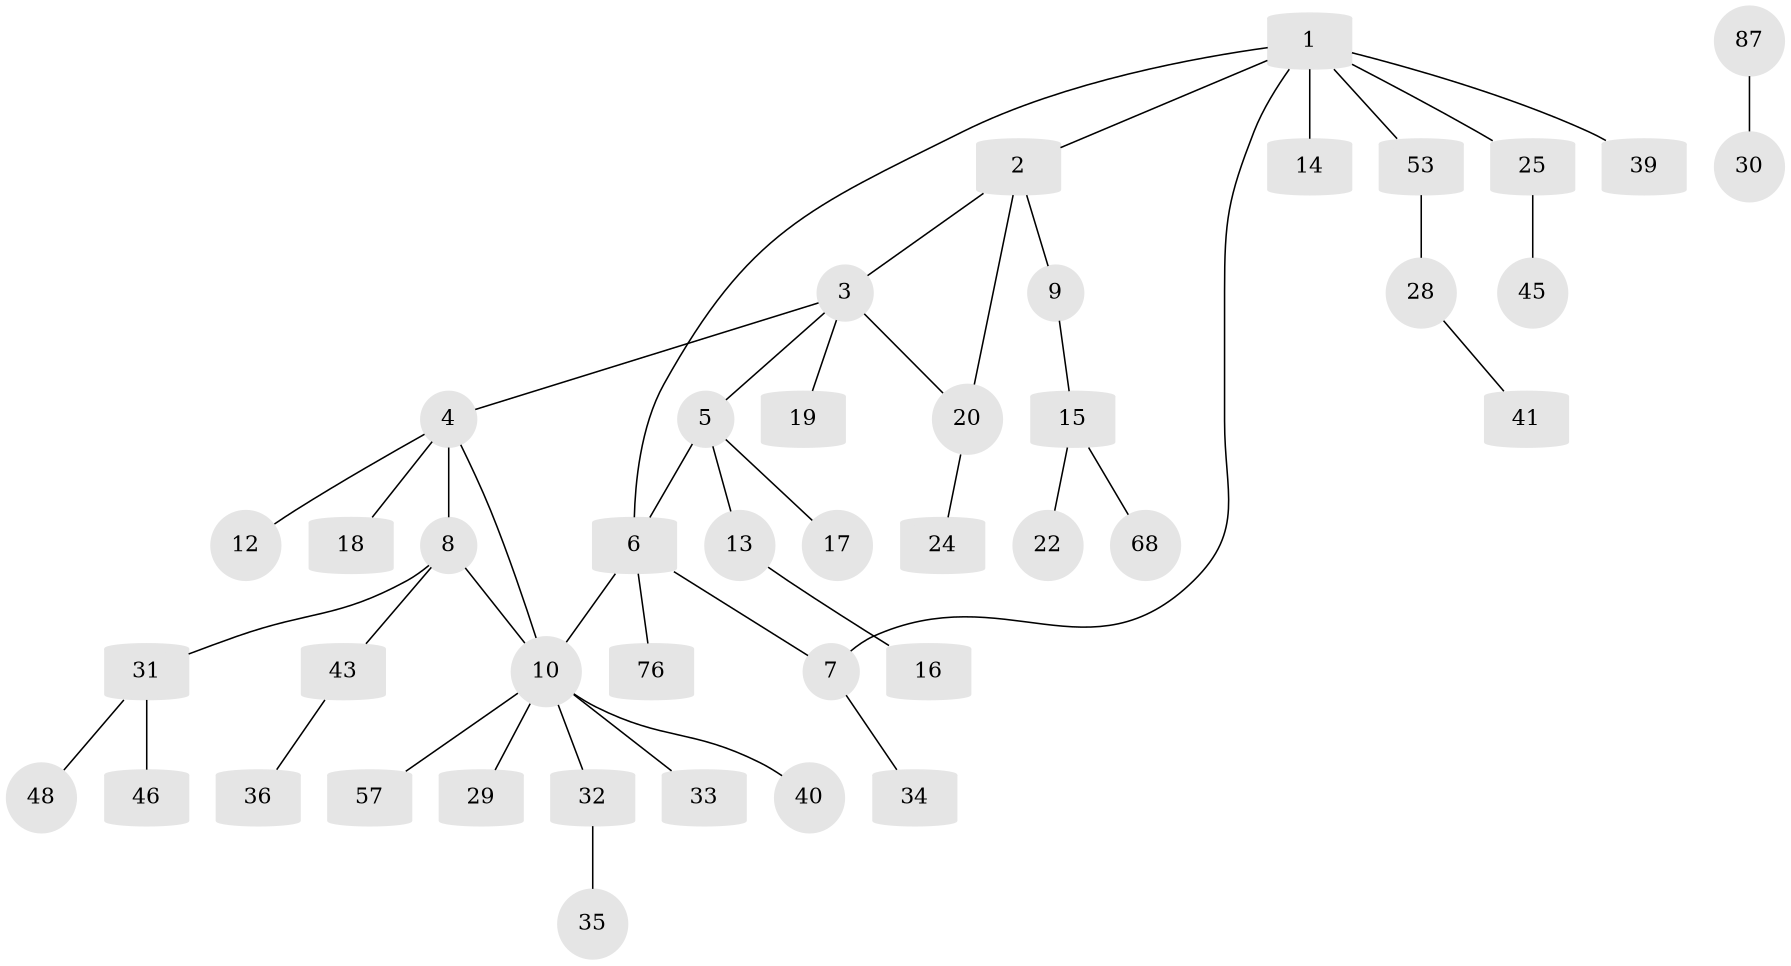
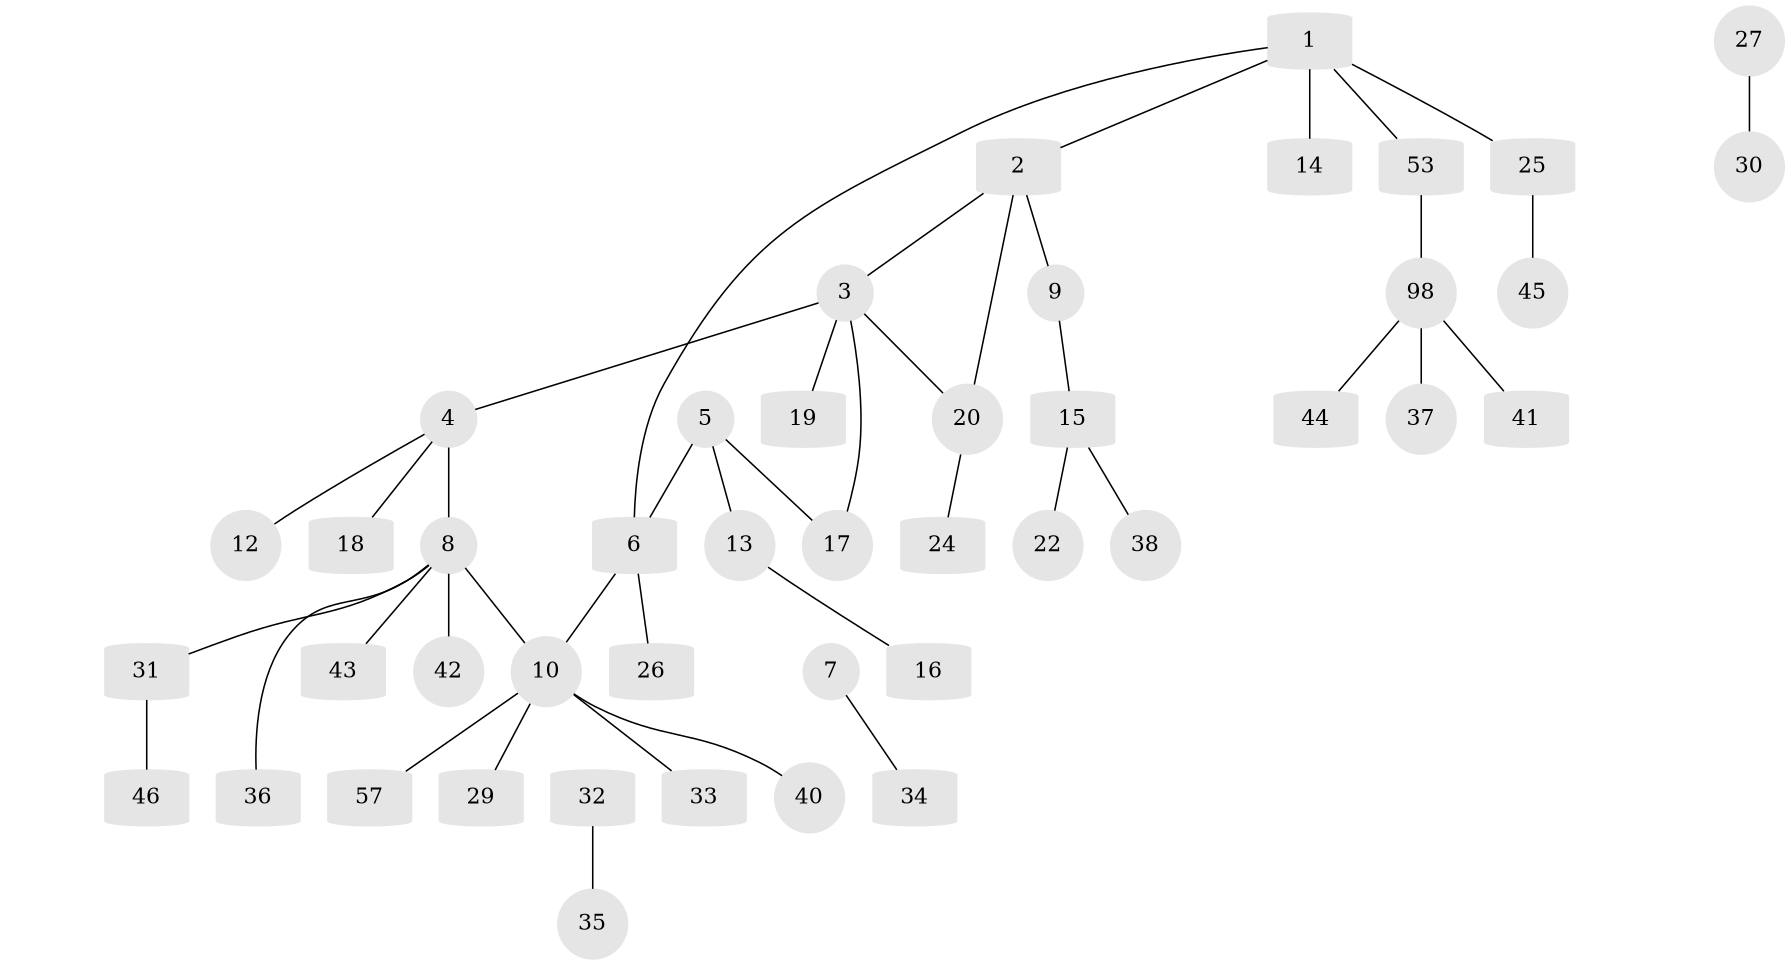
node "87": label "87" -> "27"
node "39": removed
node "28": label "28" -> "98"
edge "3" -- "5": now "3" -- "17"
node "44": added
node "37": added
edge "1" -- "7": removed
edge "4" -- "10": removed
node "68": label "68" -> "38"
edge "6" -- "7": removed
node "42": added
node "76": label "76" -> "26"
edge "43" -- "36": now "8" -- "36"
edge "10" -- "32": removed
node "48": removed
